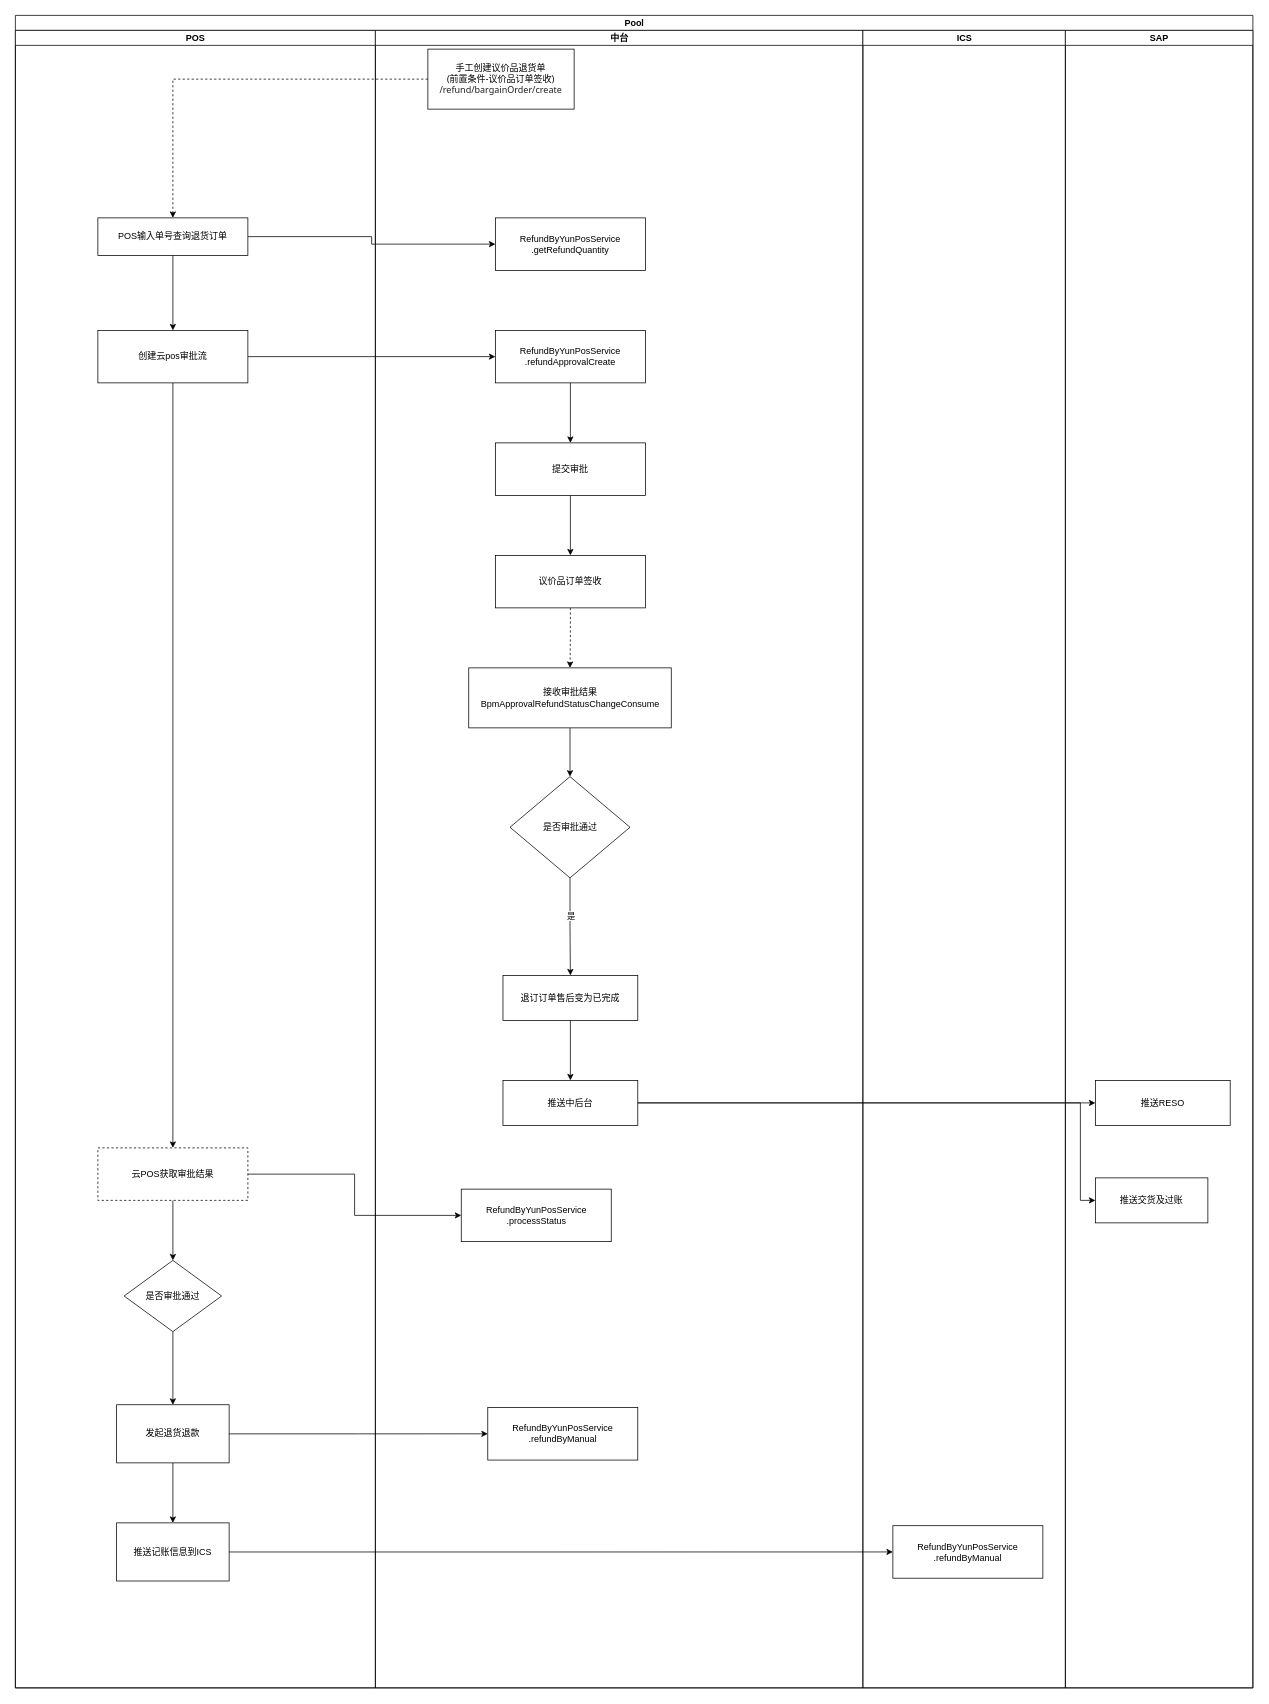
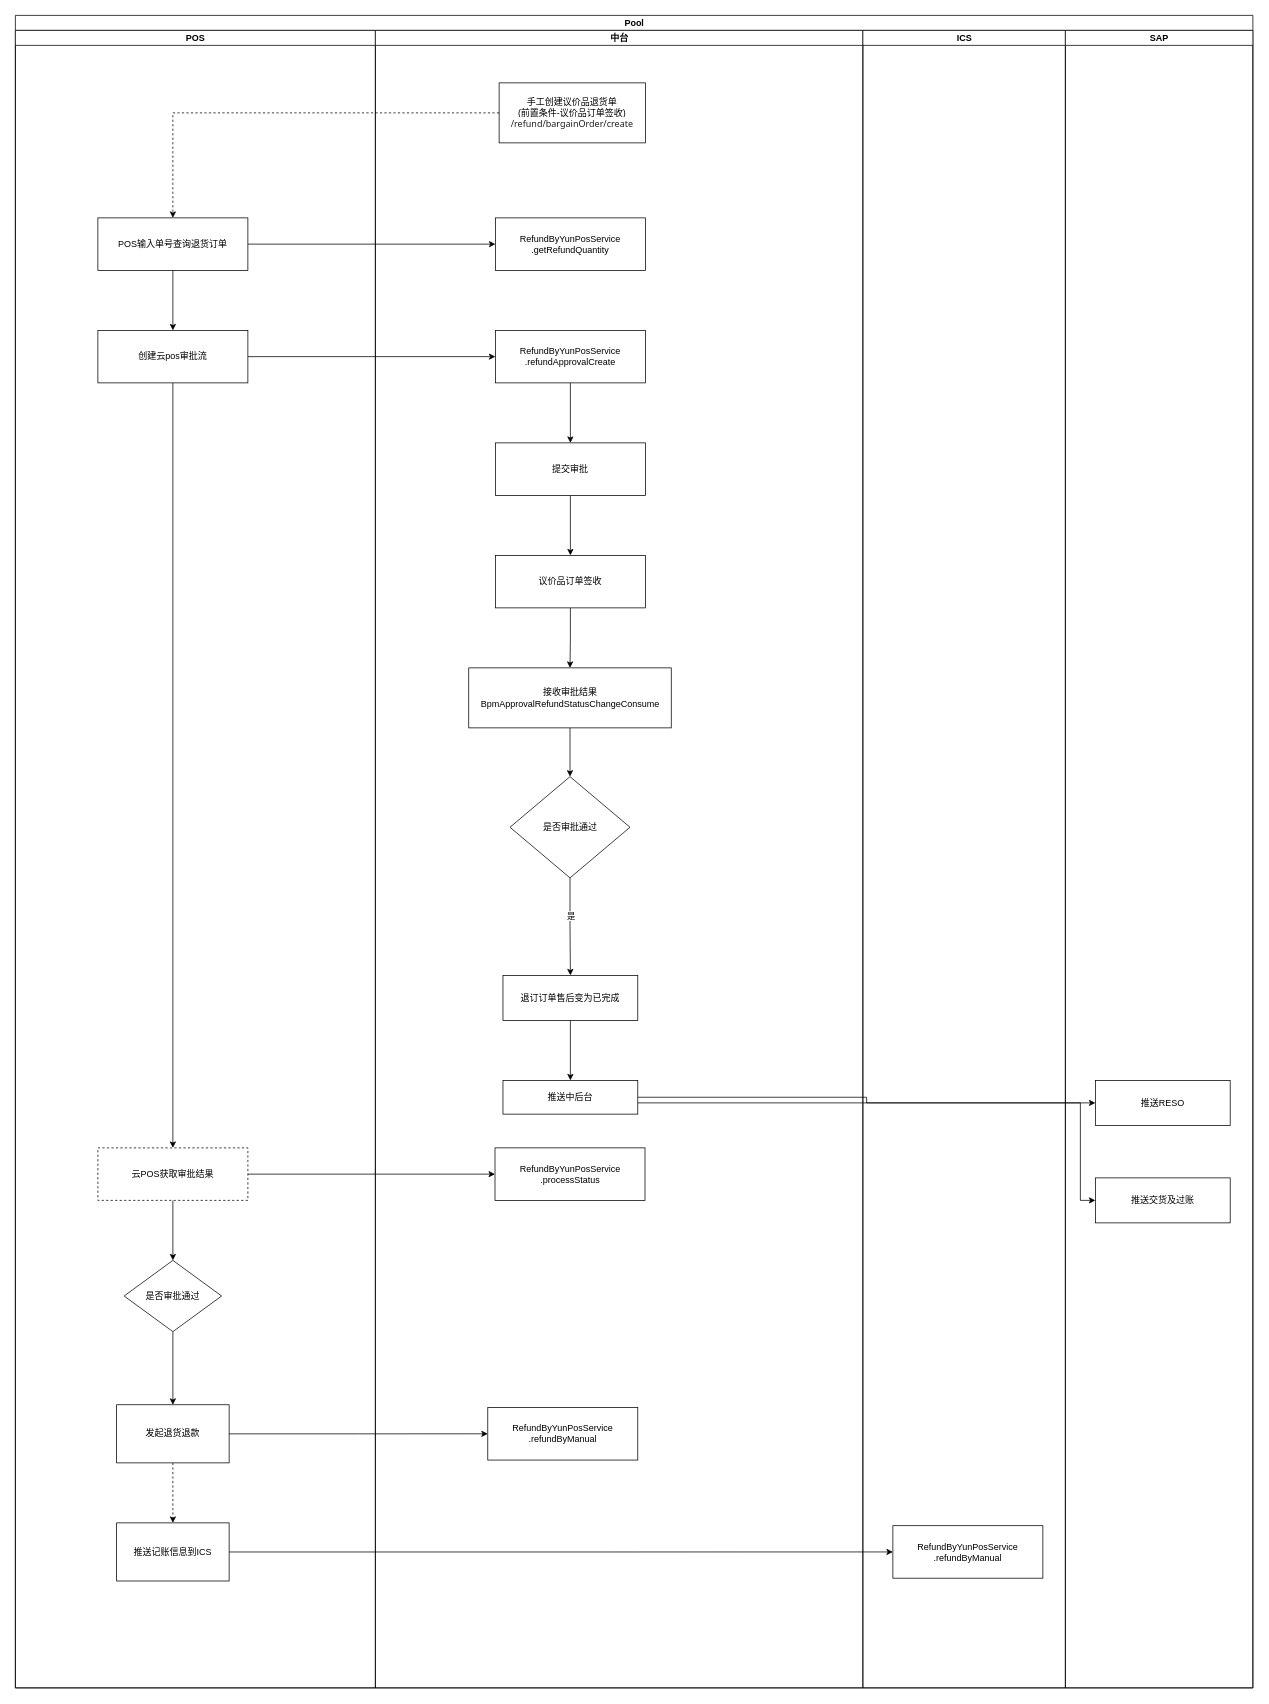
node "手工创建议价品退货单 (前置条件-议价品订单签收) /refund/bargainOrder/create": moved (501, 79) -> (572, 113)
node "POS输入单号查询退货订单": size 150x38 -> 150x53
edge "议价品订单签收" -> "接收审批结果 BpmApprovalRefundStatusChangeConsume": style dashed -> solid
node "推送中后台": size 135x45 -> 135x34
node "推送交货及过账": size 113x45 -> 135x45
node "RefundByYunPosService .processStatus": moved (536, 1215) -> (570, 1174)
edge "发起退货退款" -> "推送记账信息到ICS": style solid -> dashed
